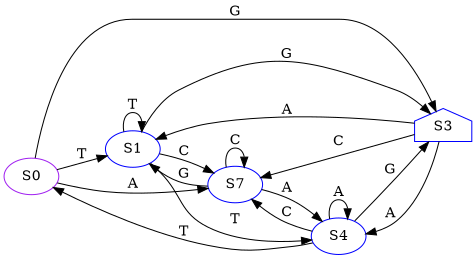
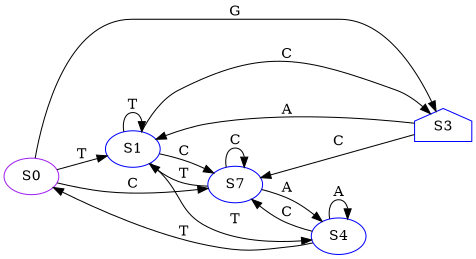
edge "S1" -> "S3": label "G" -> "C"
edge "S7" -> "S1": label "G" -> "T"
edge "S0" -> "S7": label "A" -> "C"
edge "S4" -> "S3": removed, label "G"
edge "S3" -> "S4": removed, label "A"
